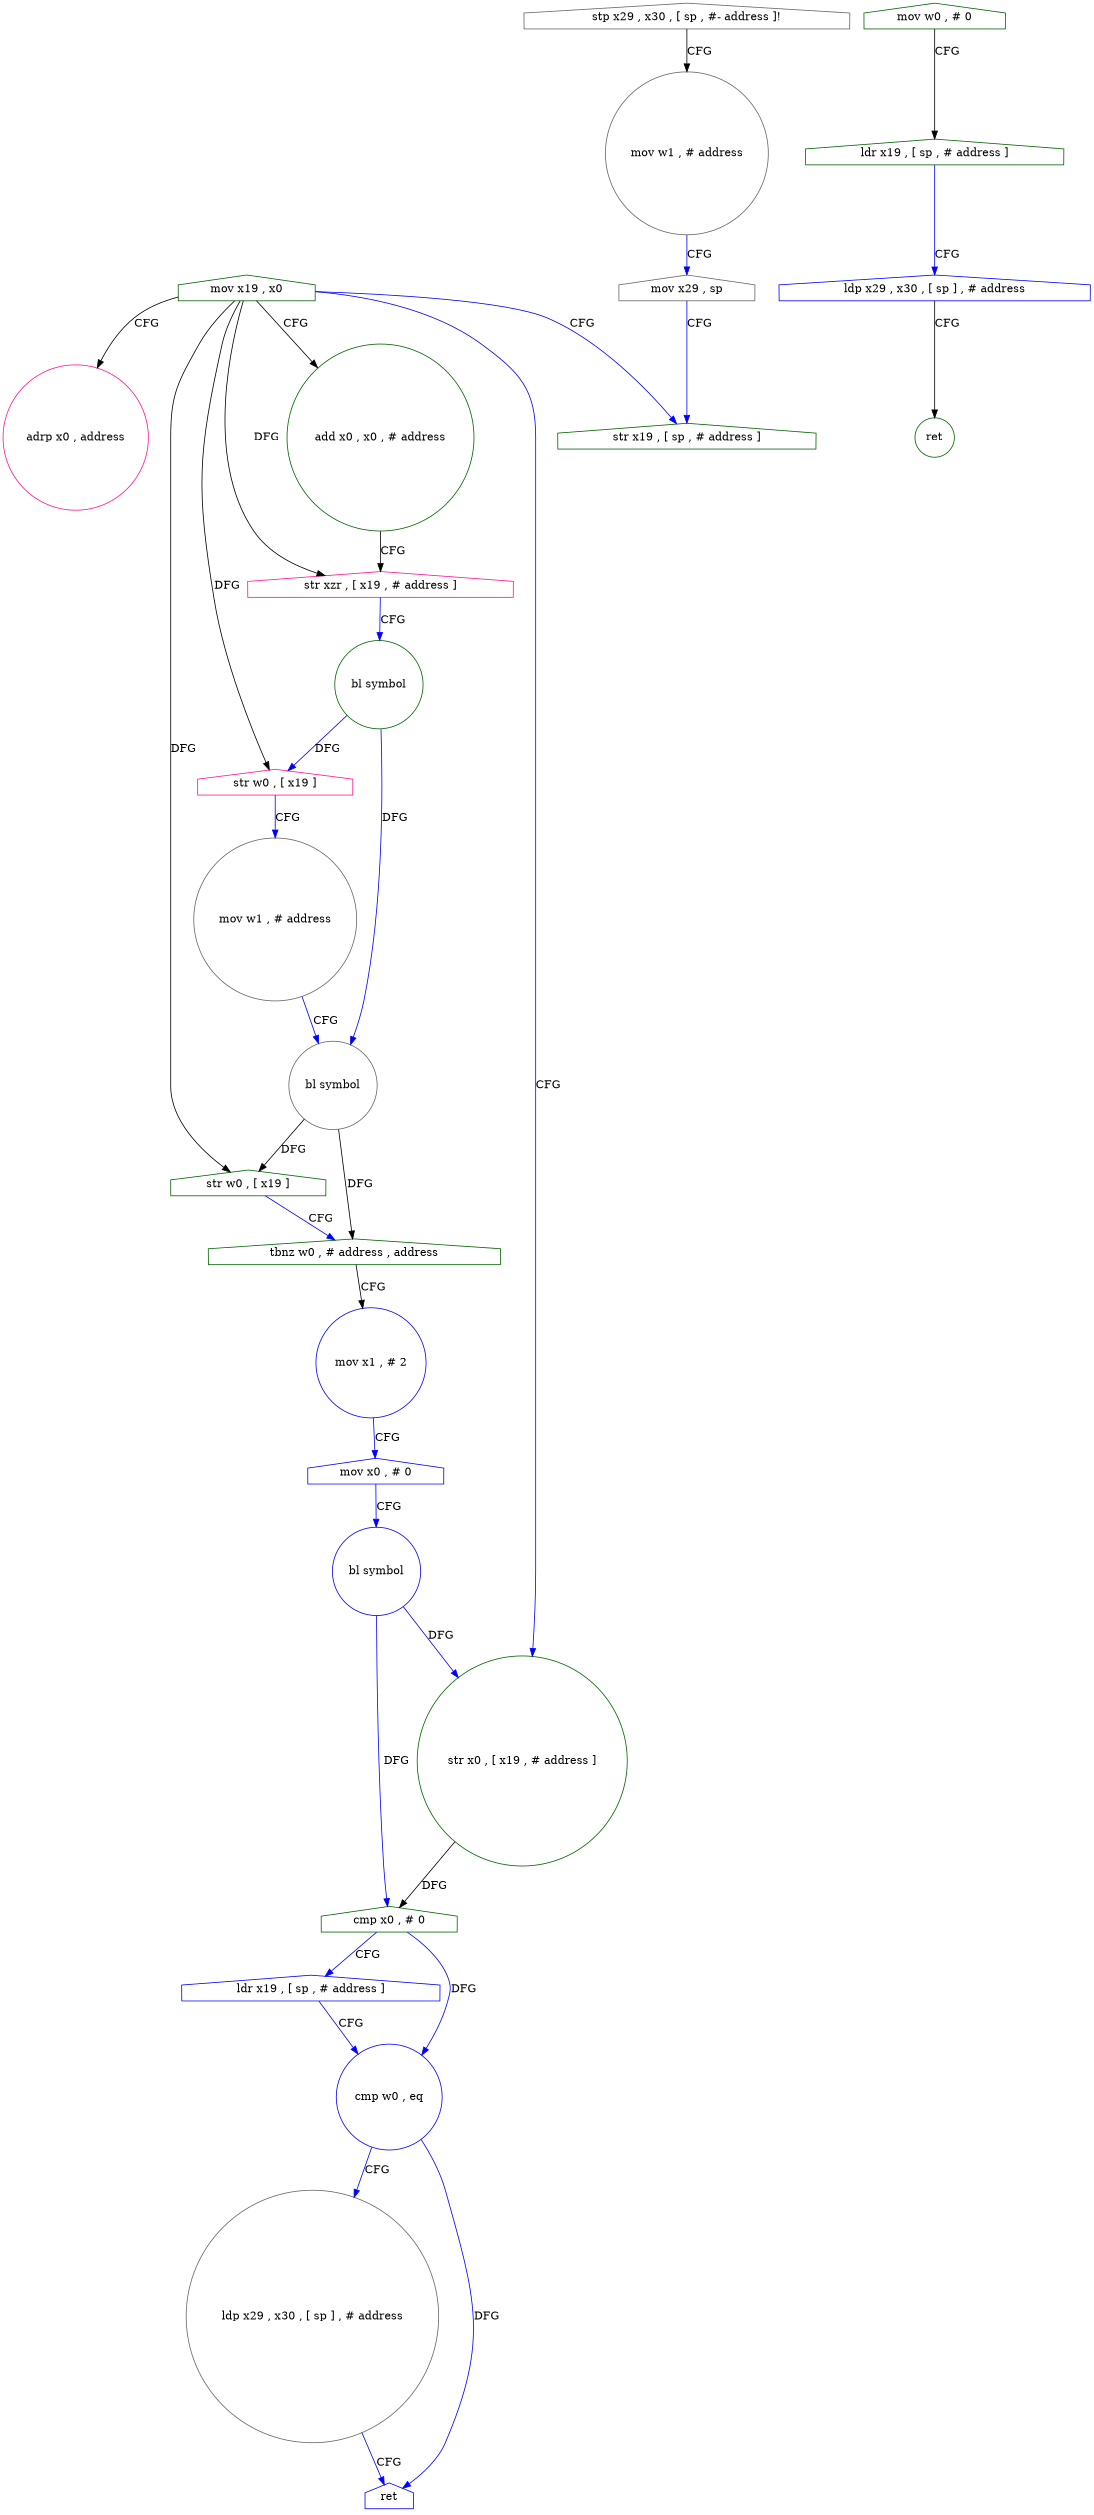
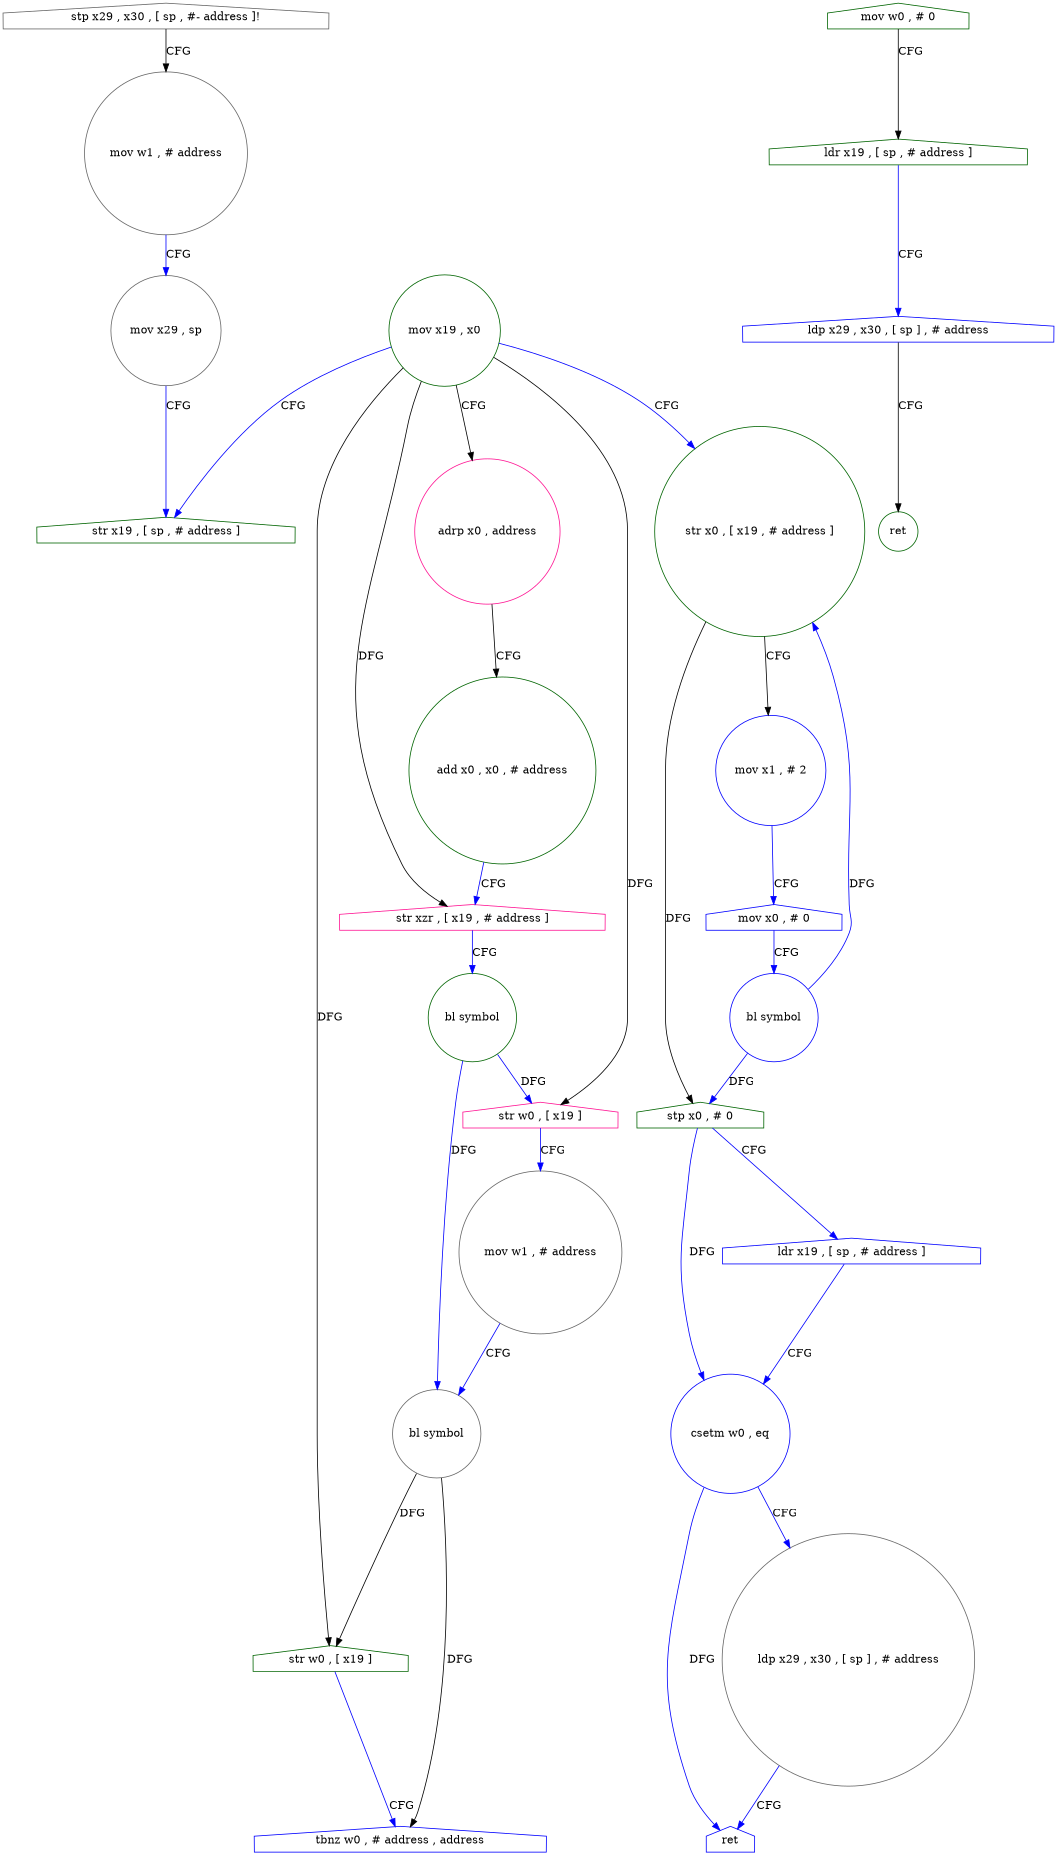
node "mov x19 , x0": shape house -> circle
node "mov x29 , sp": shape house -> circle
edge "mov x19 , x0" -> "add x0 , x0 , # address": now "adrp x0 , address" -> "add x0 , x0 , # address"
edge "add x0 , x0 , # address" -> "str xzr , [ x19 , # address ]": color black -> blue
node "tbnz w0 , # address , address": color darkgreen -> blue
edge "tbnz w0 , # address , address" -> "mov x1 , # 2": now "str x0 , [ x19 , # address ]" -> "mov x1 , # 2"
node "cmp x0 , # 0": label "cmp x0 , # 0" -> "stp x0 , # 0"
node "cmp w0 , eq": label "cmp w0 , eq" -> "csetm w0 , eq"
